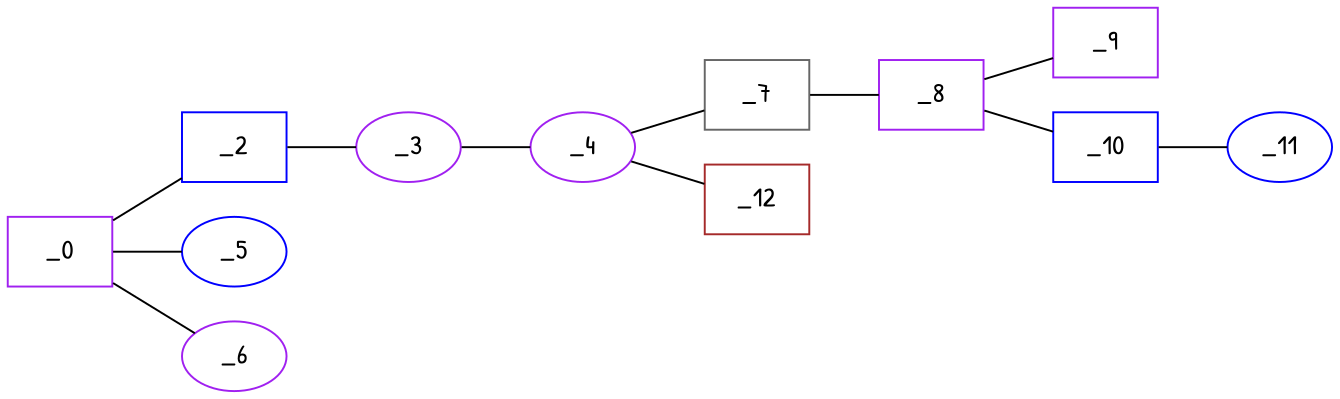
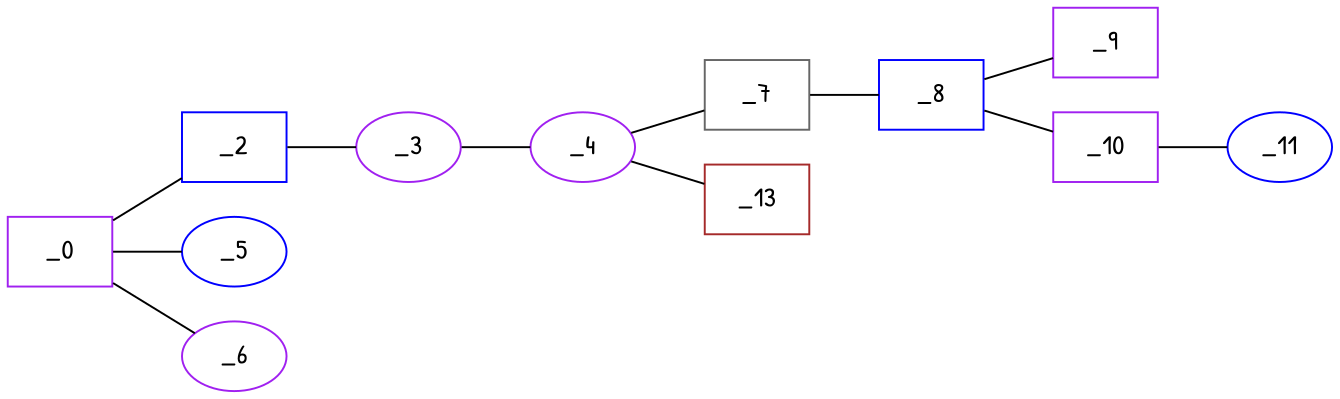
node "_8": color purple -> blue
node "_10": color blue -> purple
node "_12": label "_12" -> "_13"
